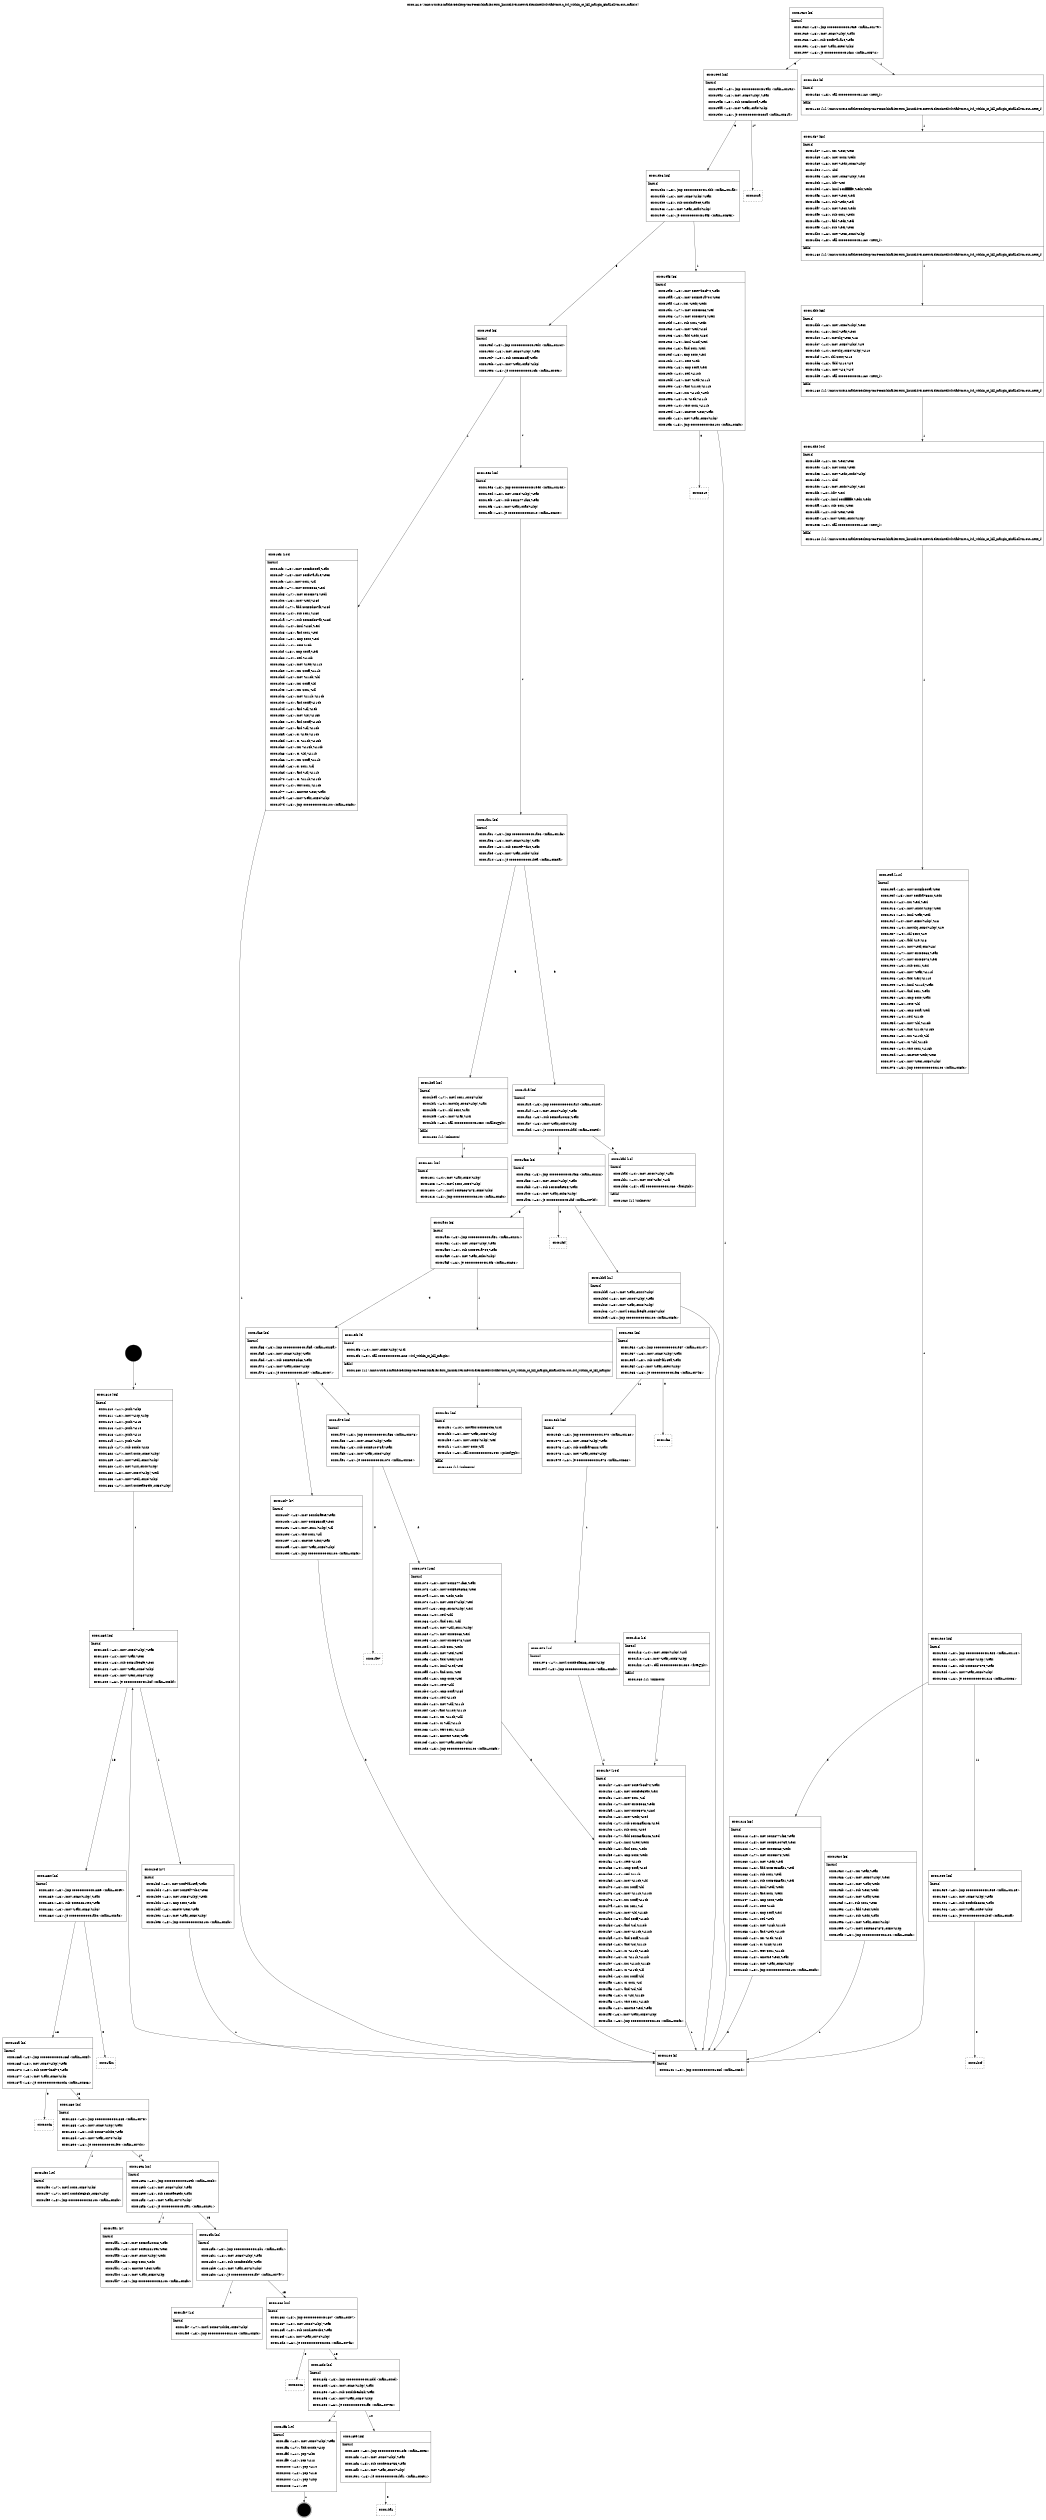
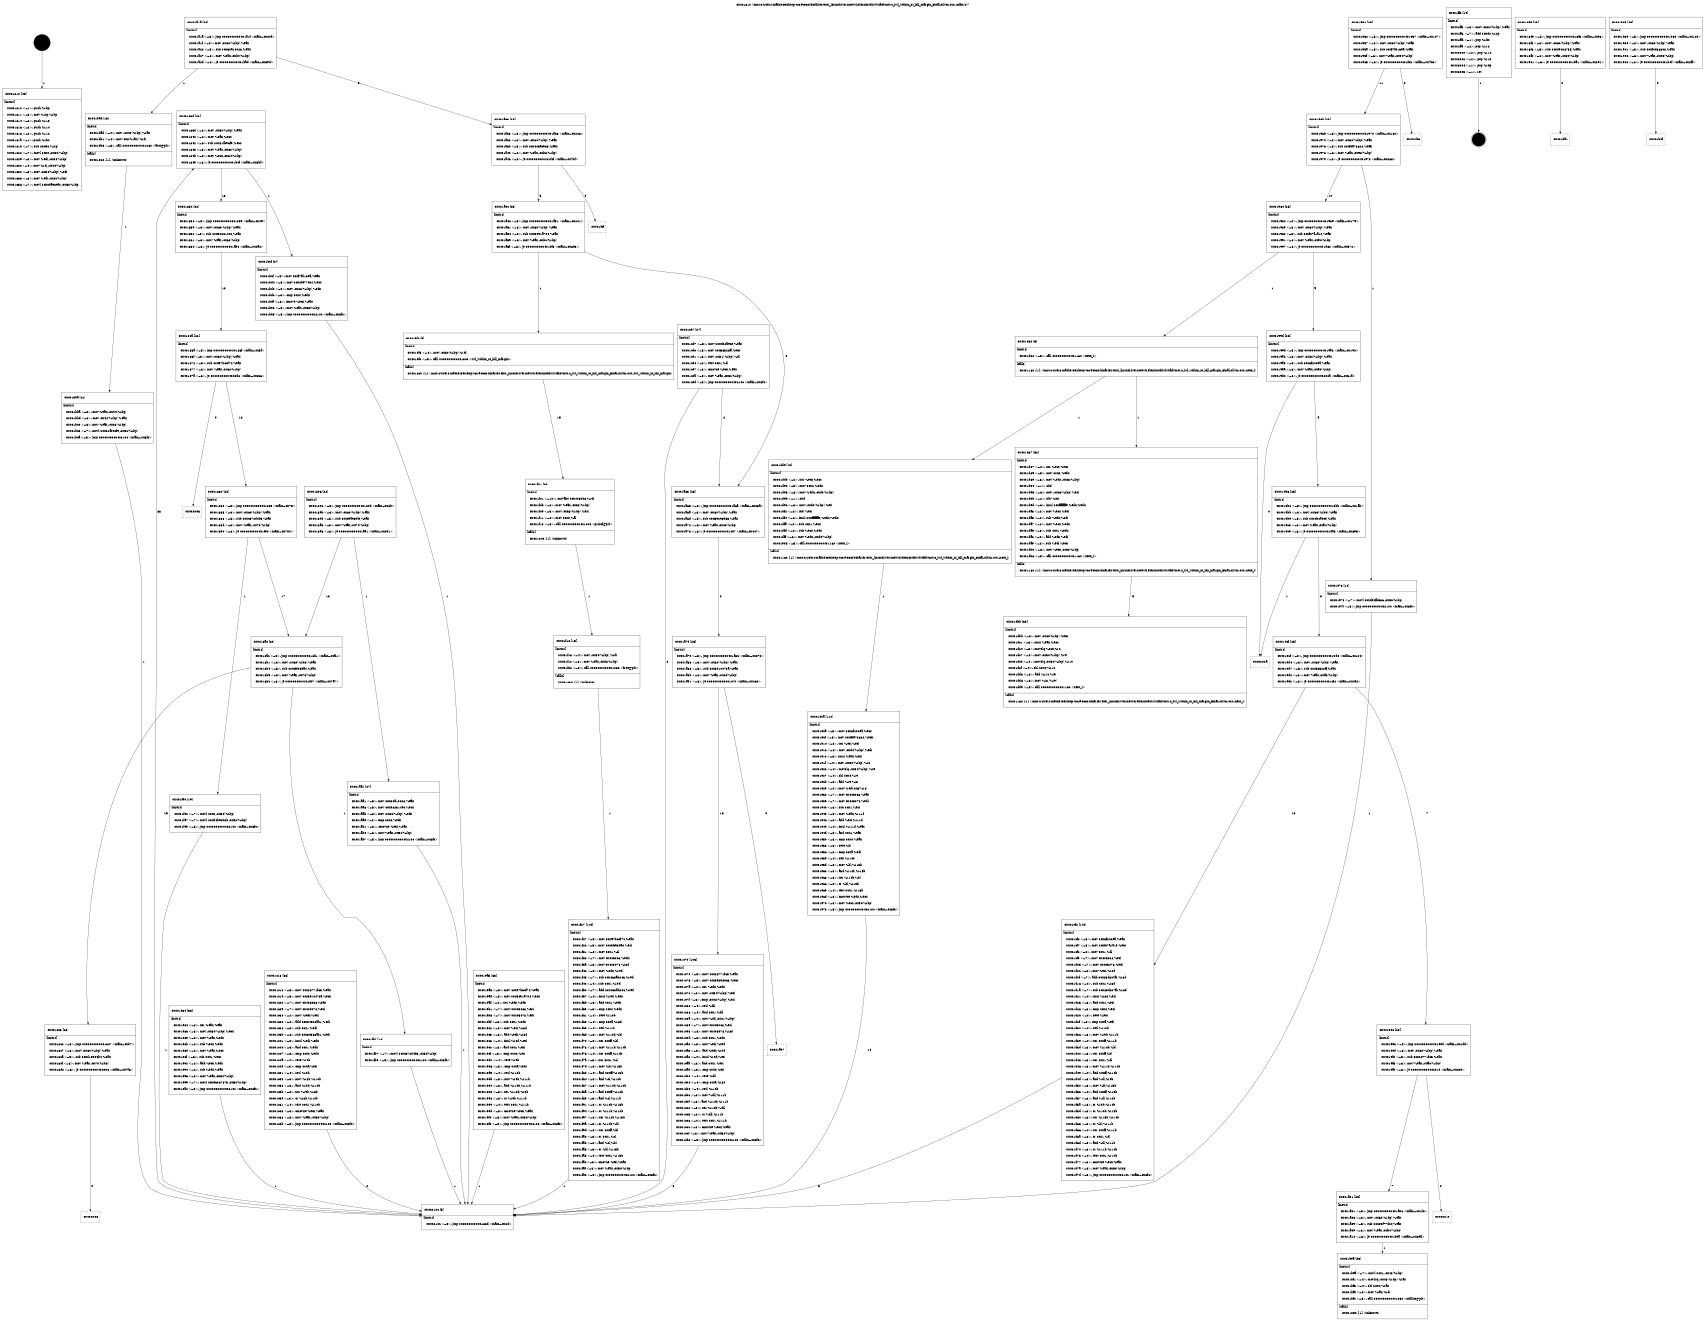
edge "0x40199d [25]" -> "0x40202a": label " 17" -> " 0"
edge "0x40196b [25]" -> "0x401984 [25]": added, label "10"
edge "0x4019b6 [25]" -> "0x401ea5 [83]": now "0x4019b6 [25]" -> "0x40202a"
edge "0x401d87 [52]" -> "0x401dbb [35]": label " 1" -> " 5"
edge "0x401dbb [35]" -> "0x401dde [44]": now "0x401d82 [5]" -> "0x401dde [44]"
edge "0x4019cf [25]" -> "0x401cf2 [144]": label " 1" -> " 16"
edge "0x401ea5 [83]" -> "0x40201e": now "0x4019e8 [25]" -> "0x40201e"
edge "0x401f01 [23]" -> "0x401f18 [15]": added, label "1"
edge "0x401a01 [25]" -> "0x401bea [23]": label " 5" -> " 1"
edge "0x401a01 [25]" -> "0x401a1a [25]": removed, label "6"
edge "0x401aa1 [27]" -> "0x40210c [5]": added, label "1"
edge "0x401fe0 [19]" -> "0x40210c [5]": added, label "1"
edge "0x401fb7 [12]" -> "0x40210c [5]": added, label "1"
edge "0x401a1a [25]" -> "0x401bad [13]": label " 6" -> " 1"
node "0x401c01 [23]": removed
edge "0x401a33 [25]" -> "0x401bba [21]": now "0x401bad [13]" -> "0x401bba [21]"
edge "0x401cf2 [144]" -> "0x40210c [5]": label " 1" -> " 8"
edge "0x401e0a [110]" -> "0x40210c [5]": label " 1" -> " 14"
edge "0x401ef8 [9]" -> "0x401f01 [23]": label " 1" -> " 15"
edge "0x401a65 [25]" -> "0x401cd7 [27]": reversed
edge "0x401a7e [25]" -> "0x401c70 [103]": label " 2" -> " 16"
edge "0x401810 [45]" -> "0x40183d [23]": removed, label "1"
node "0x401920 [25]": removed
edge "0x401e78 [12]" -> "0x401f27 [144]": now "0x401e78 [12]" -> "0x40210c [5]"
edge "0x401c70 [103]" -> "0x401f27 [144]": now "0x401c70 [103]" -> "0x40210c [5]"
edge "0x40210c [5]" -> "0x40183d [23]": label " 18" -> " 88"
node "0x401abc": removed
edge "0x401880 [22]" -> "0x401896 [22]": now "0x401880 [22]" -> "0x4018ac [22]"
node "0x4018d8 [22]": removed
